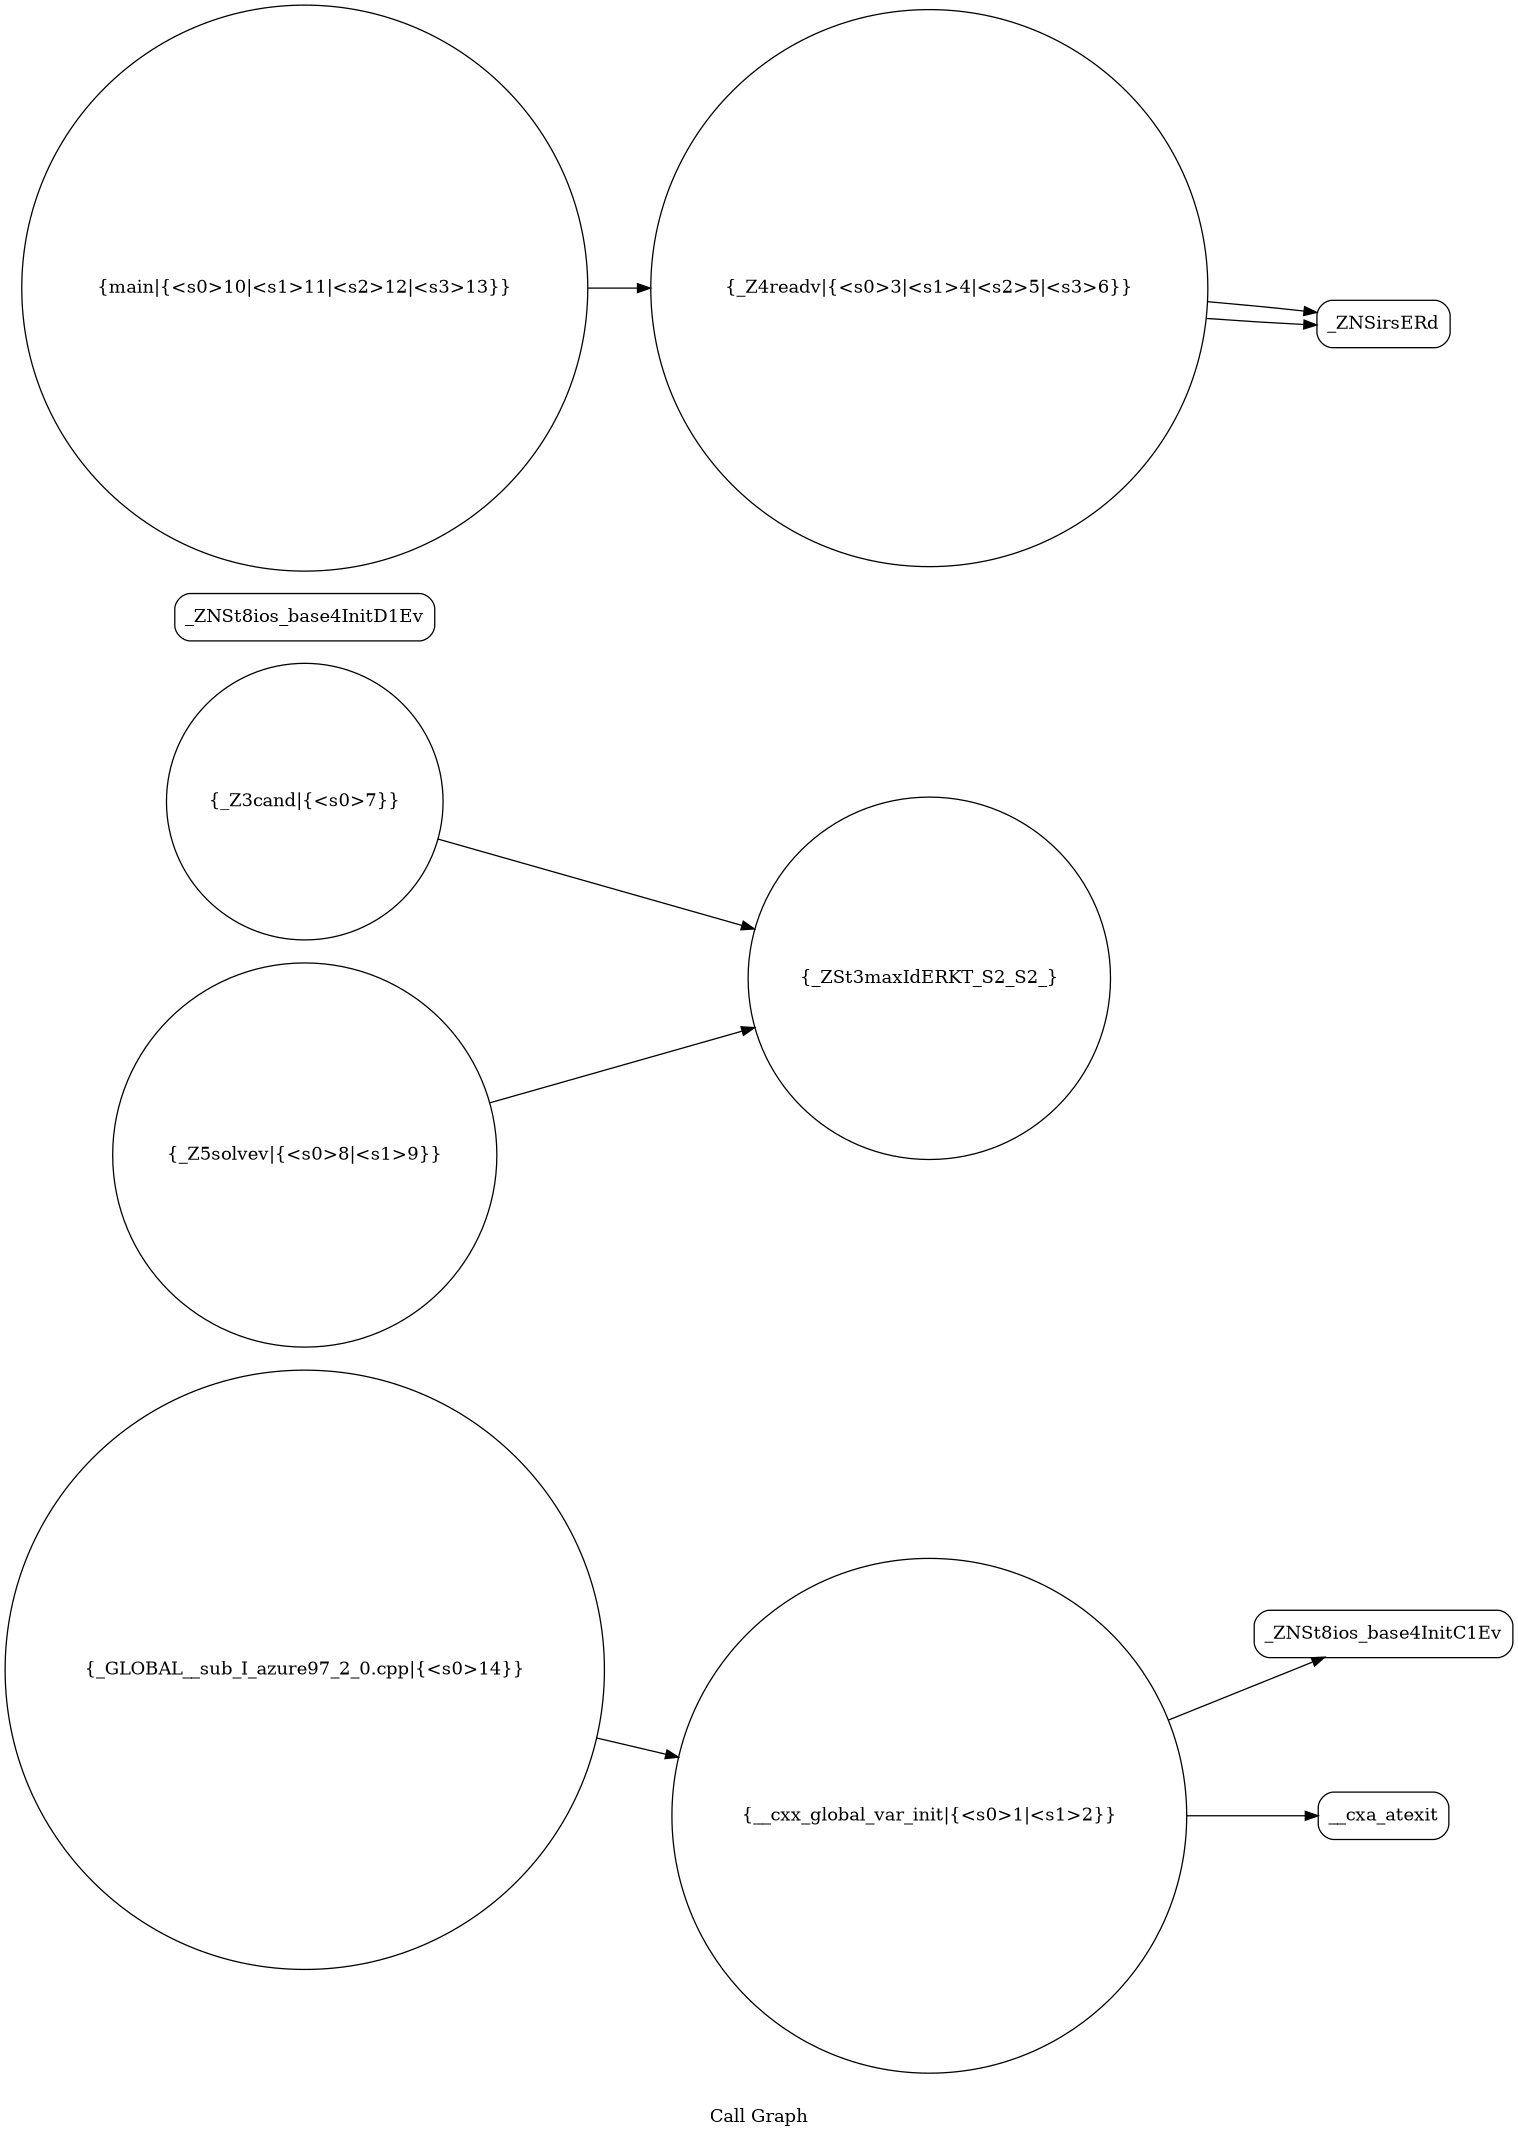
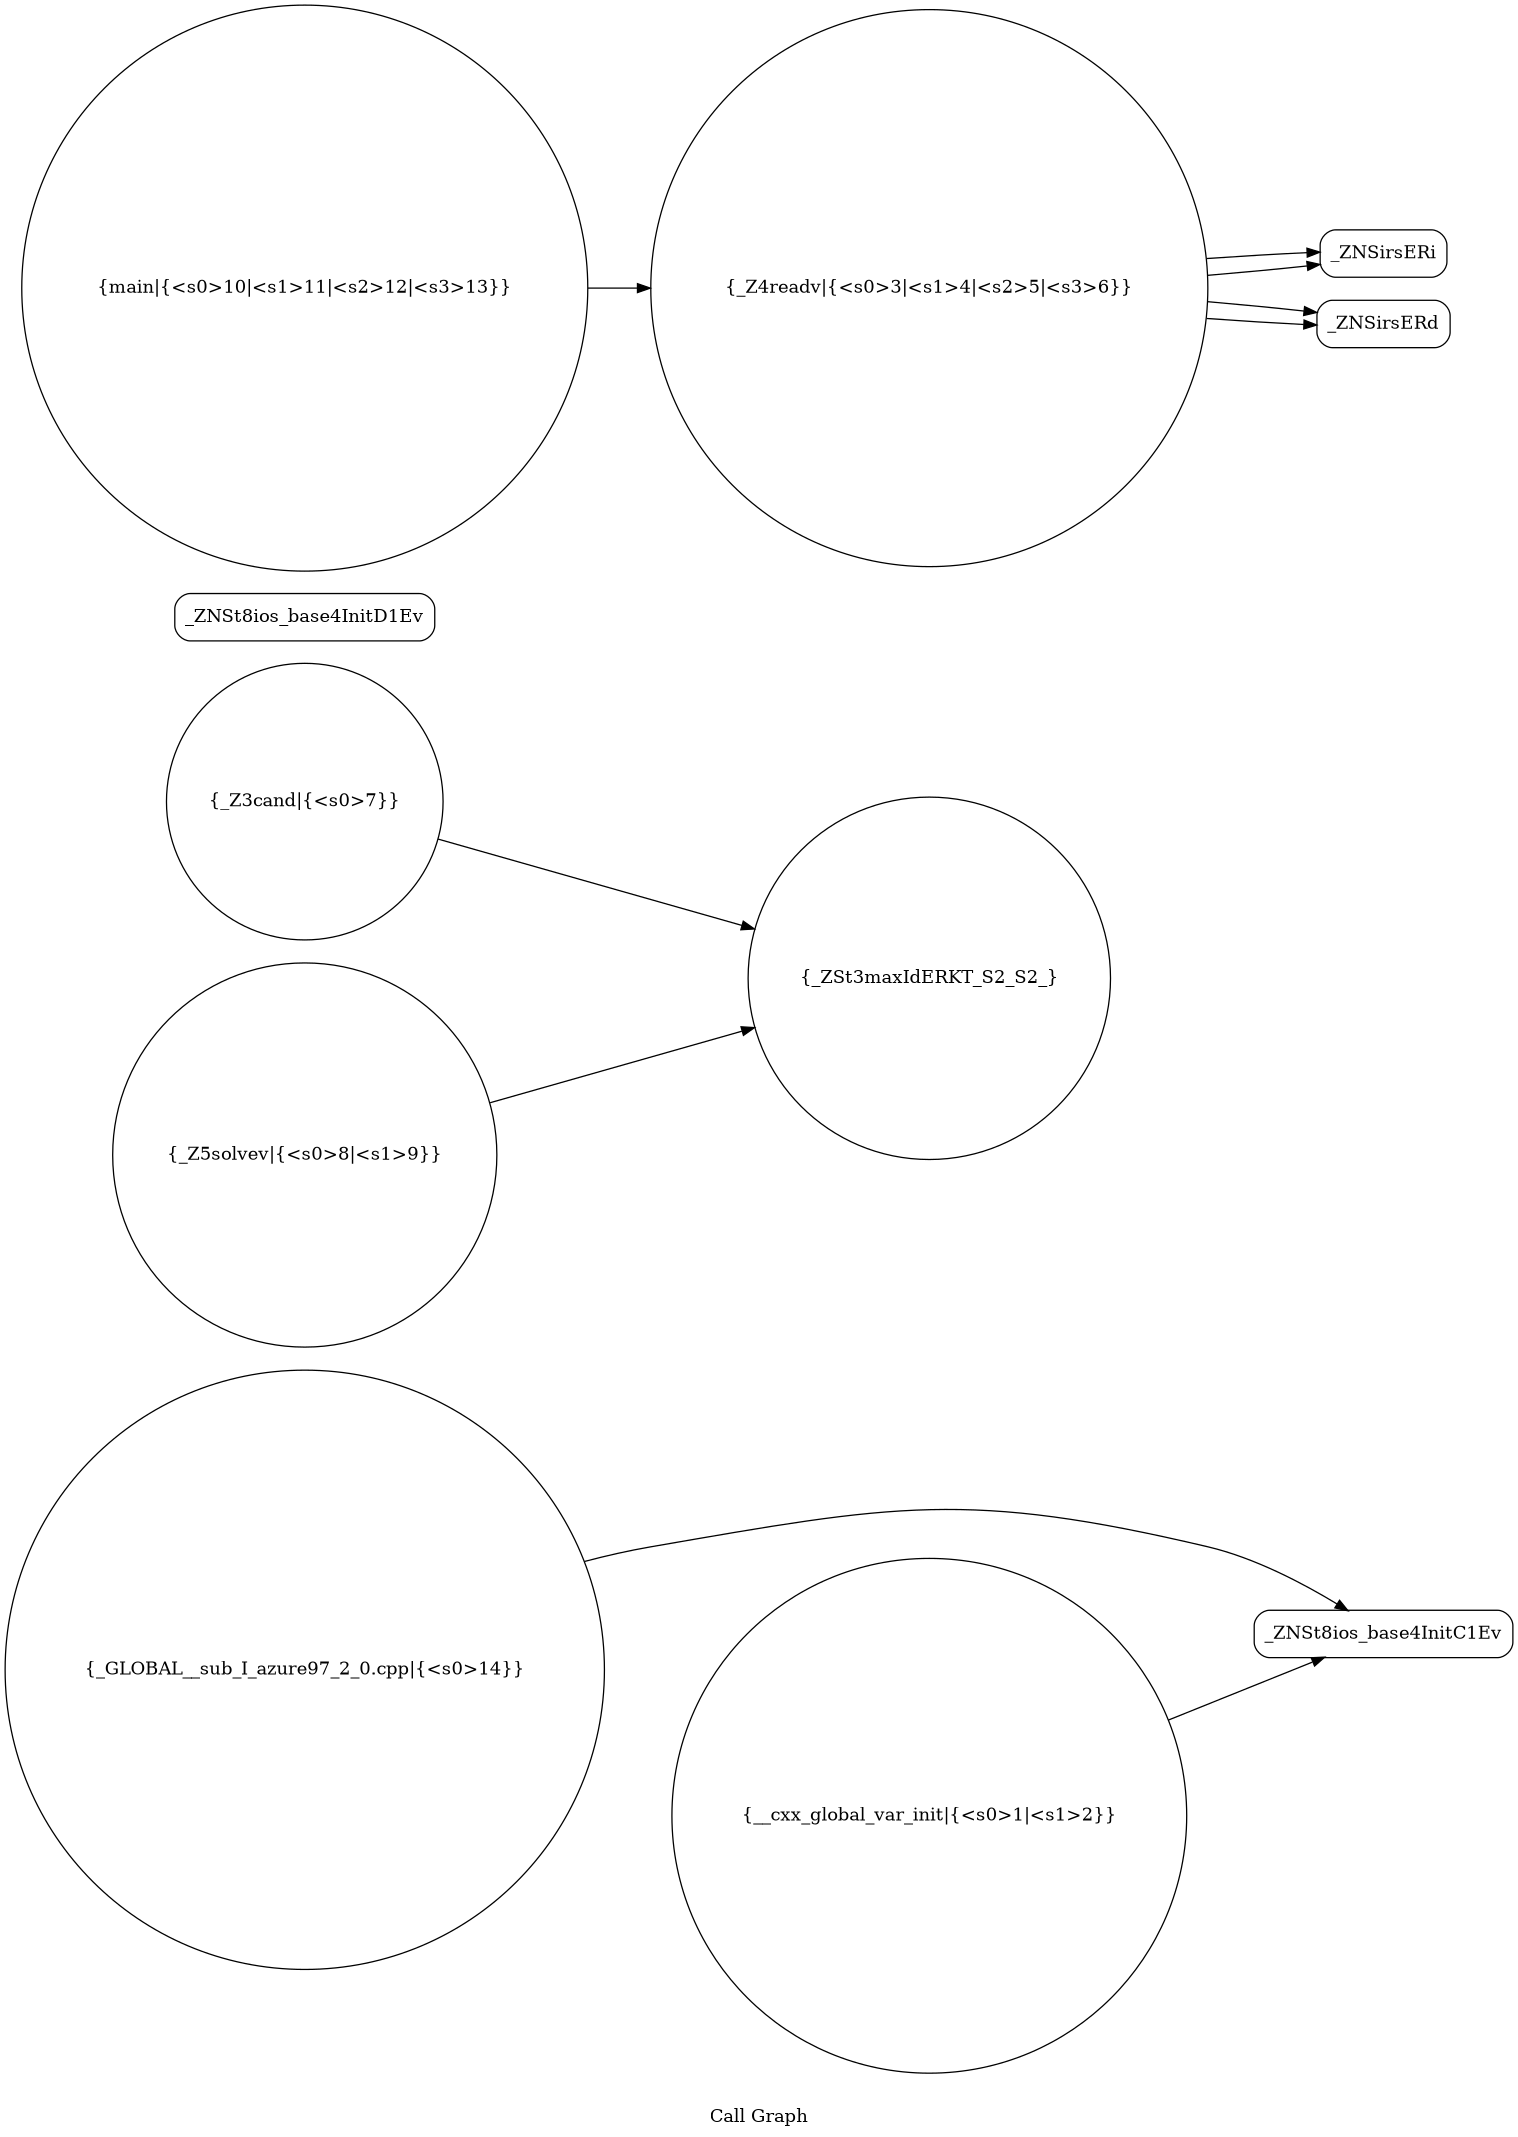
node "_ZNSirsERi": added
edge "{_GLOBAL__sub_I_azure97_2_0.cpp|{<s0>14}}" -> "{__cxx_global_var_init|{<s0>1|<s1>2}}": now "{_GLOBAL__sub_I_azure97_2_0.cpp|{<s0>14}}" -> "_ZNSt8ios_base4InitC1Ev"
node "__cxa_atexit": removed
